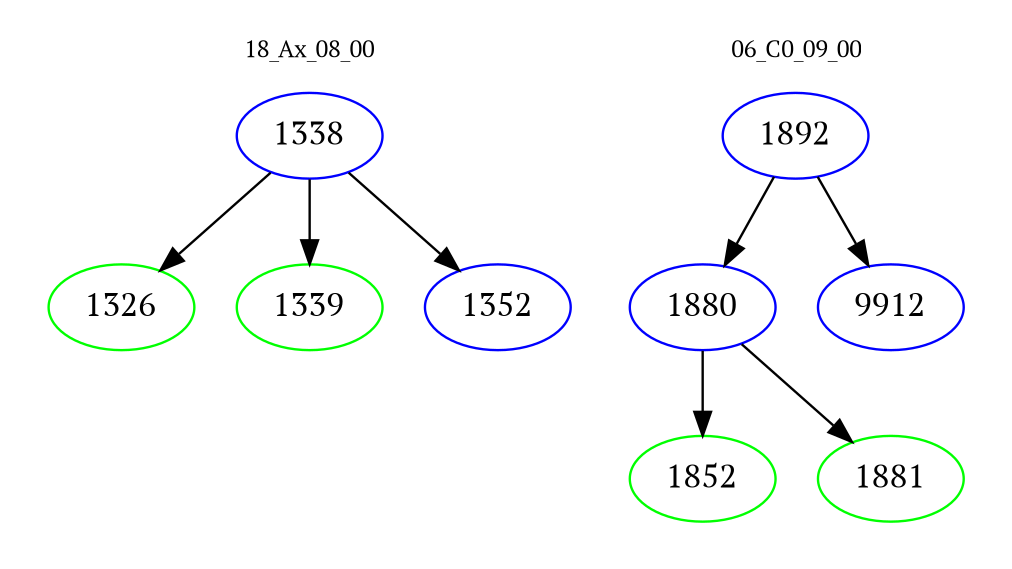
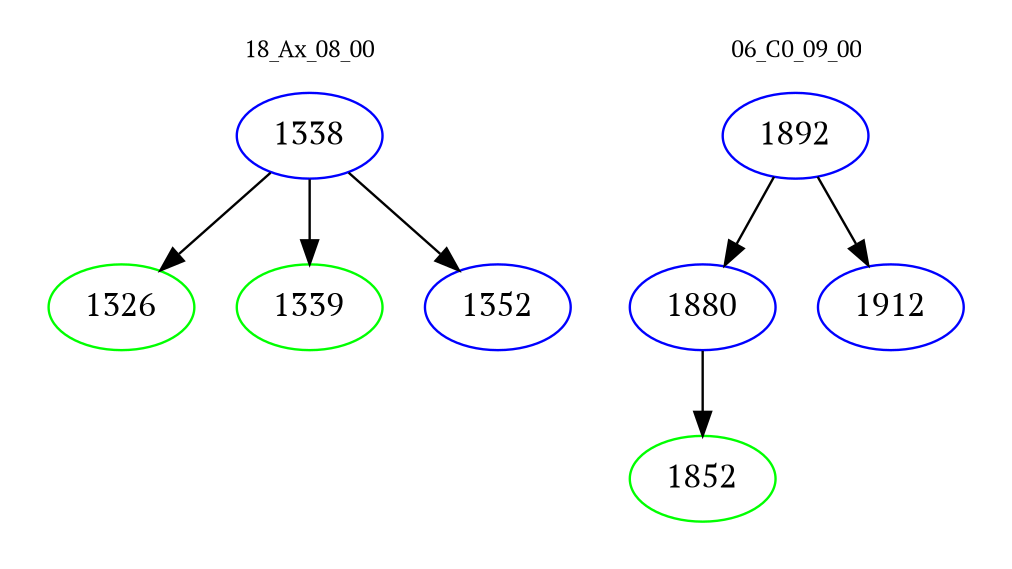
node "9912": label "9912" -> "1912"
node "1881": removed
